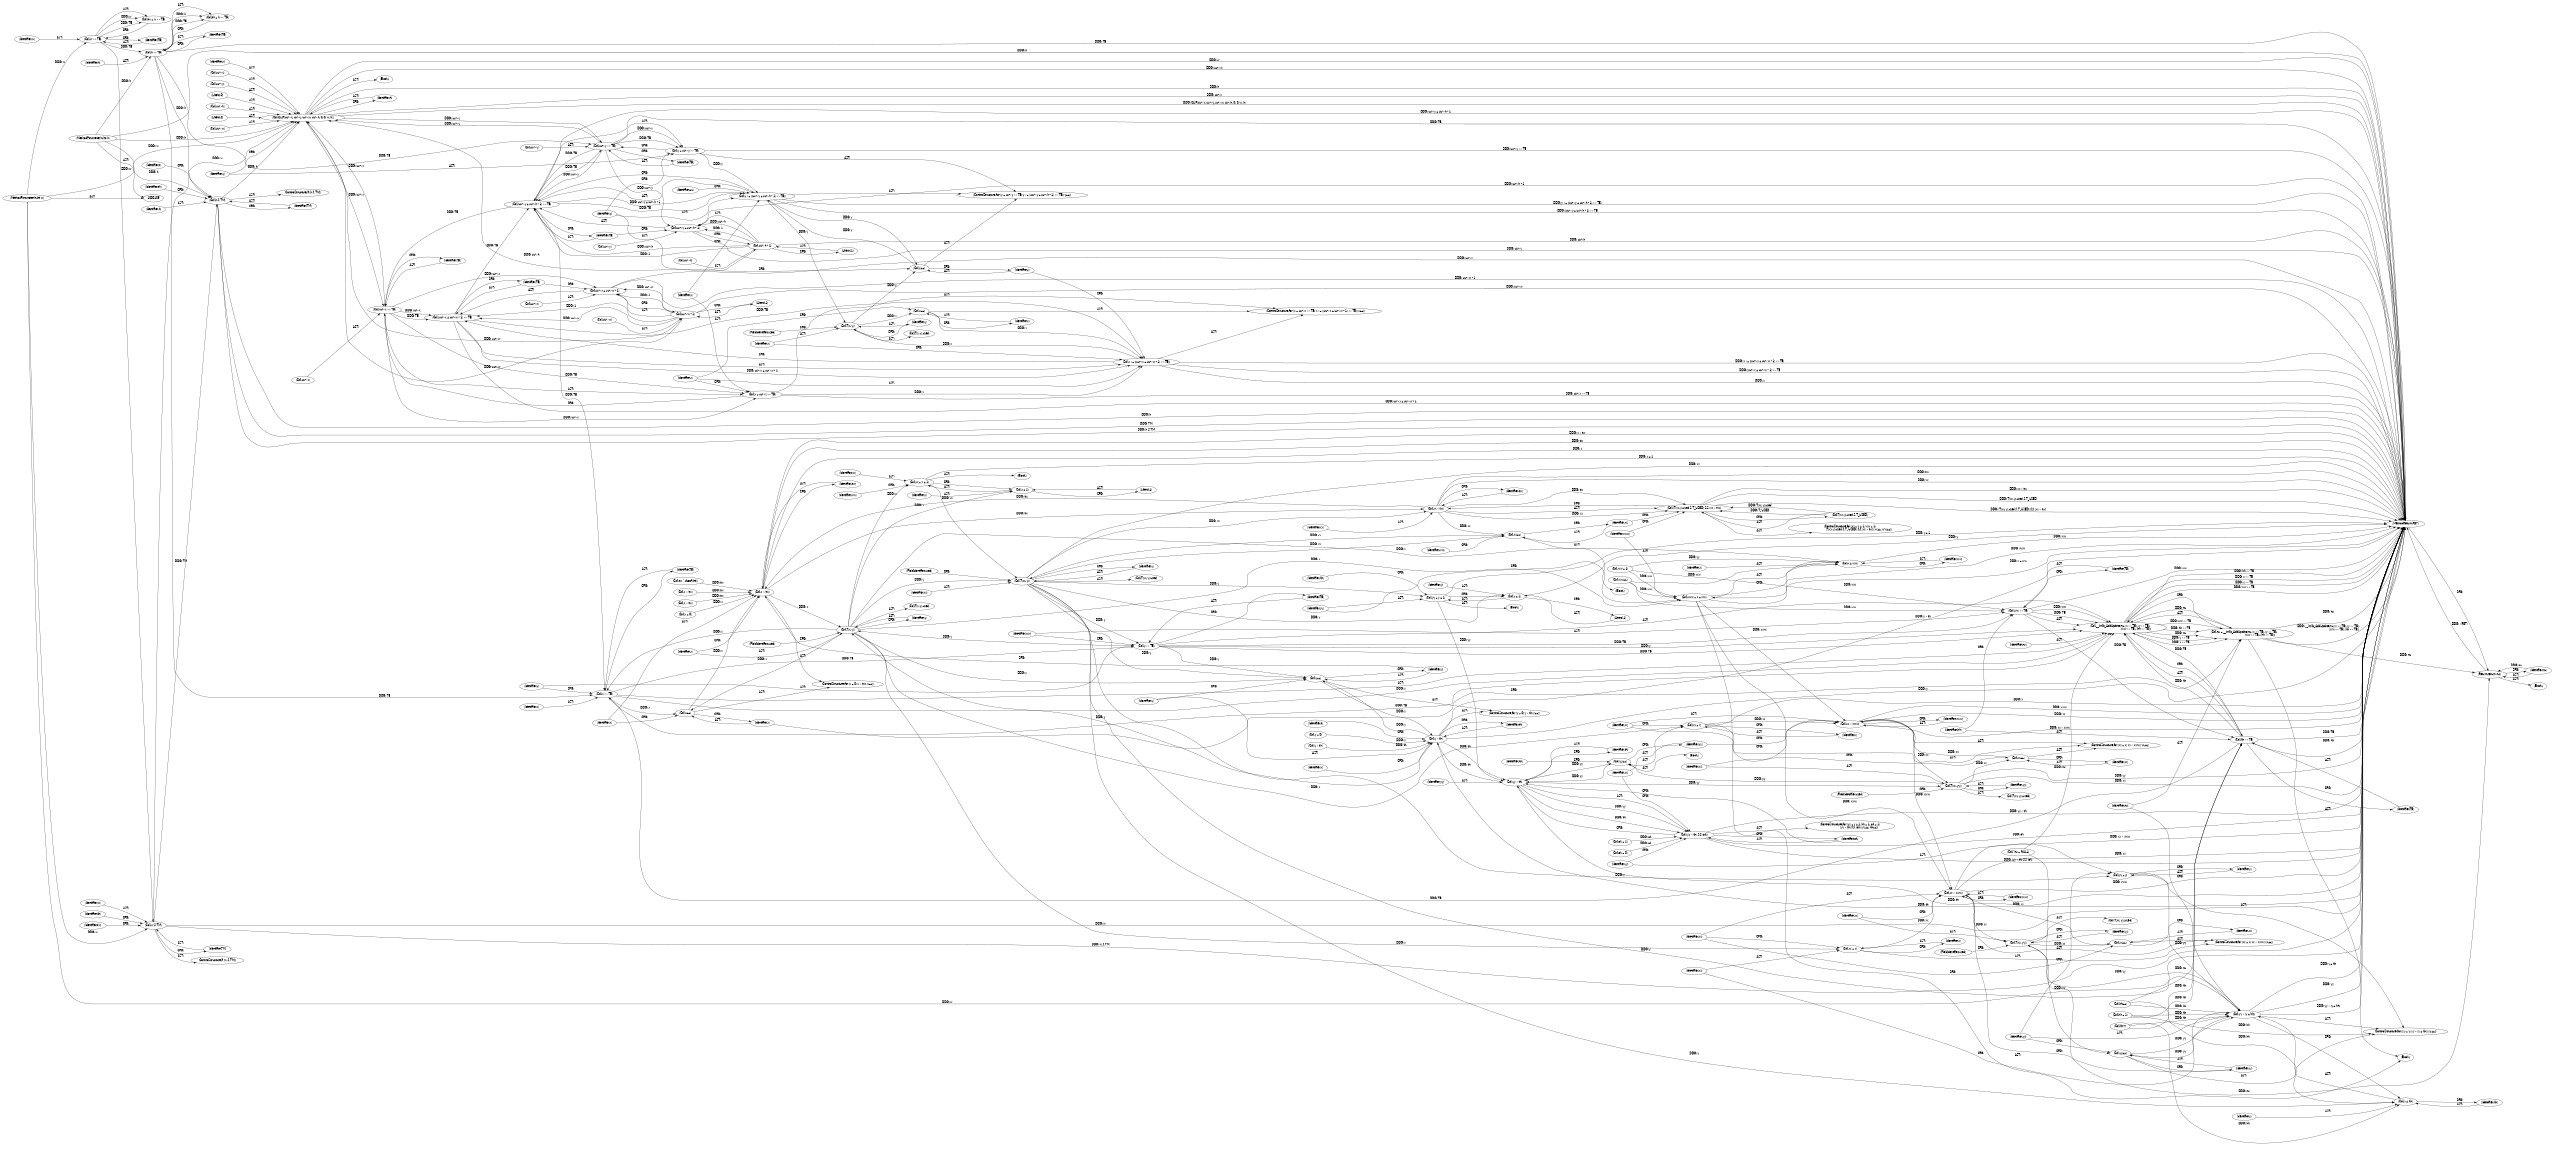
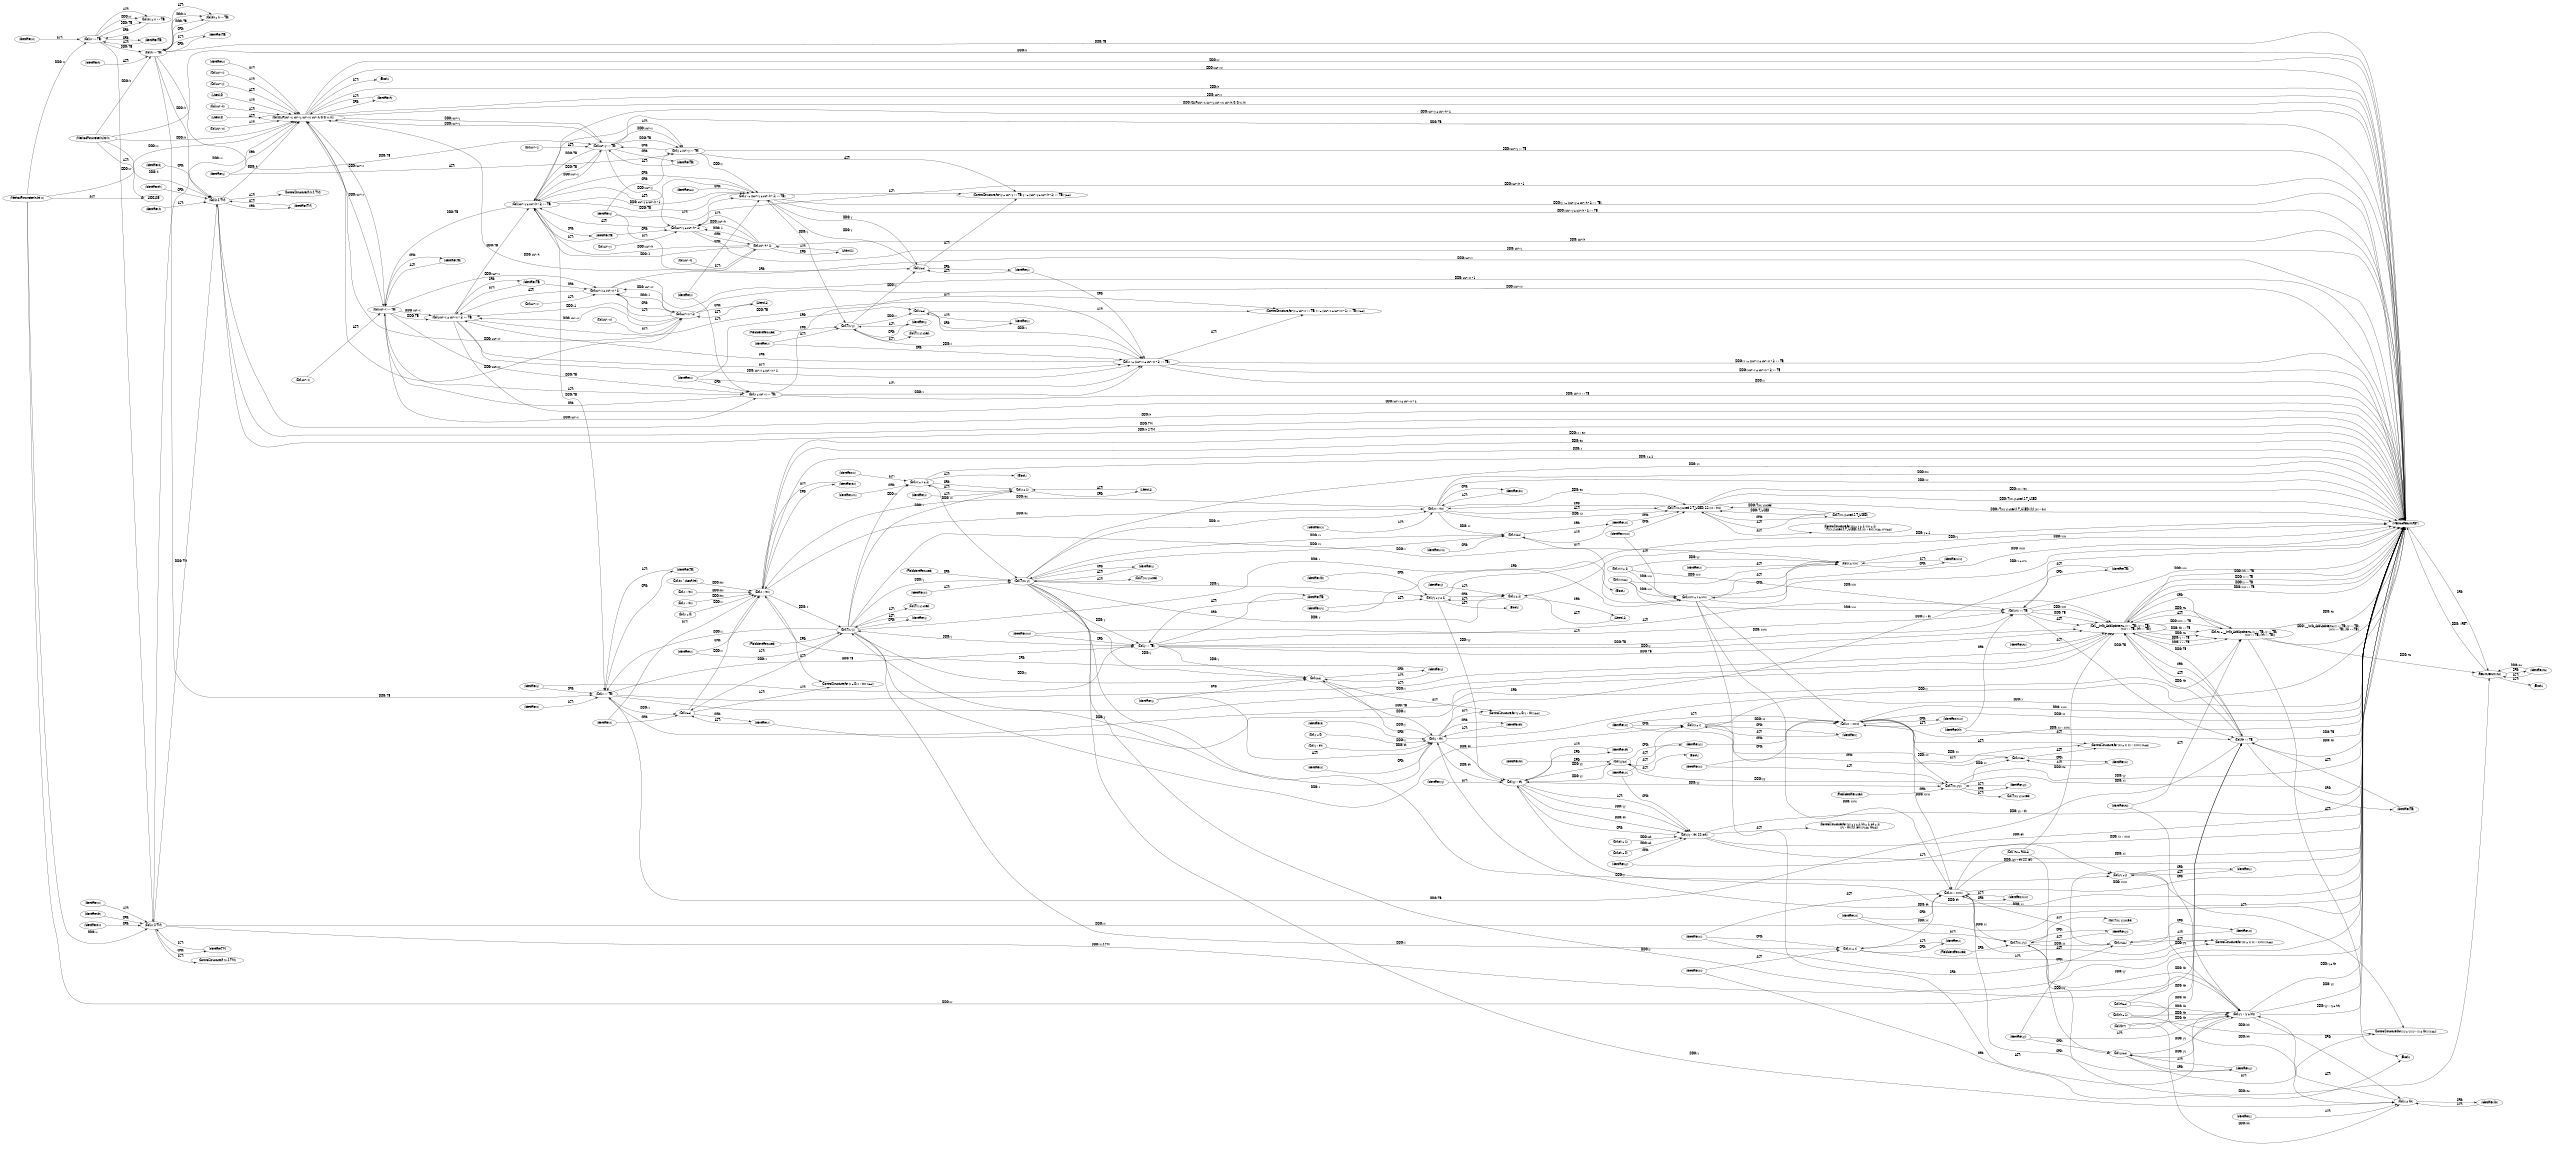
node "(Identifier,ok)": removed
edge "(Call,hh++)" -> "(Call,hh << TB)": label "DDG: nu" -> "DDG: hh"
edge "(Call,yy < (y + hh))" -> "(ControlStructure,for (yy = y; yy < (y + hh); yy++))": removed, label "AST:"
